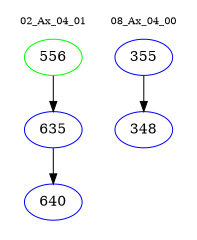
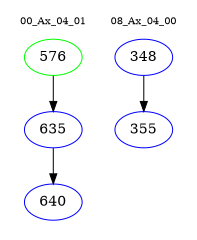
cluster "02_Ax_04_01": label "02_Ax_04_01" -> "00_Ax_04_01"
node "556": label "556" -> "576"
edge "355" -> "348": reversed
